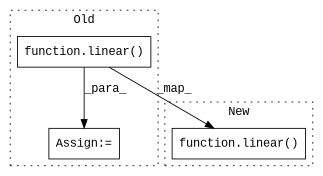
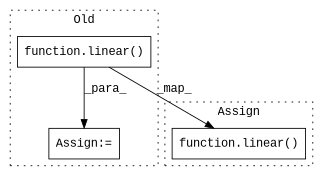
cluster "New": label "New" -> "Assign"
